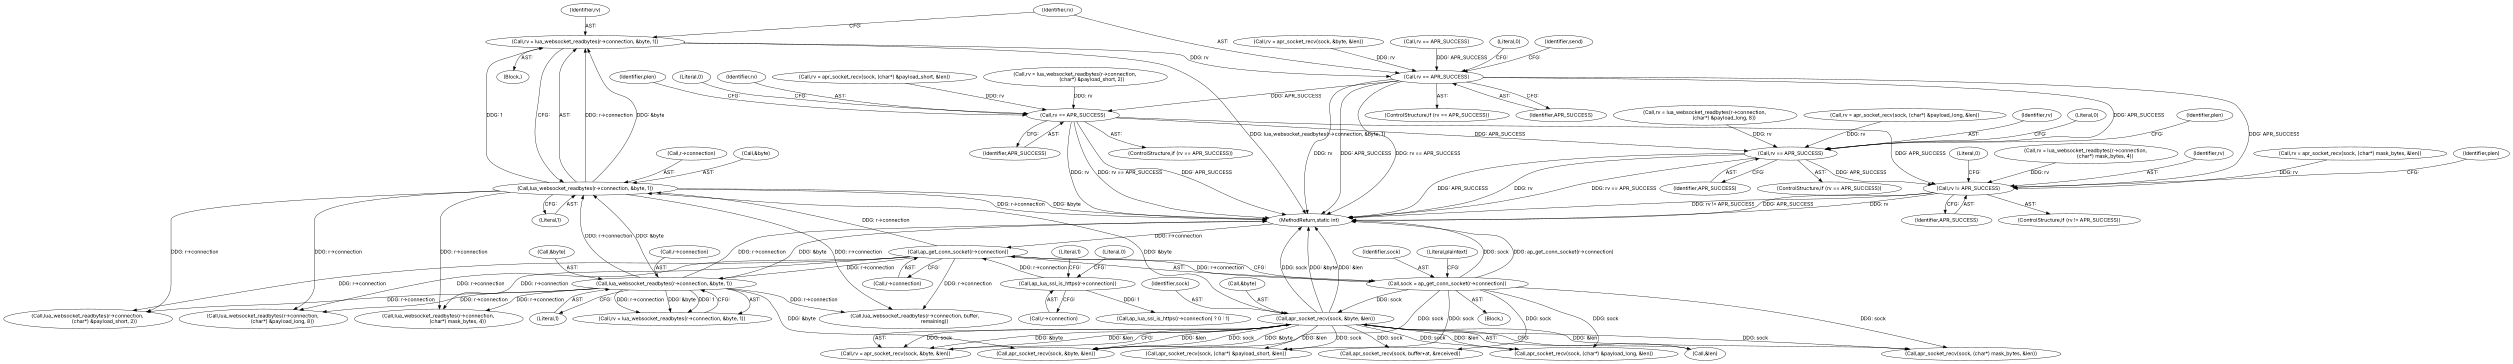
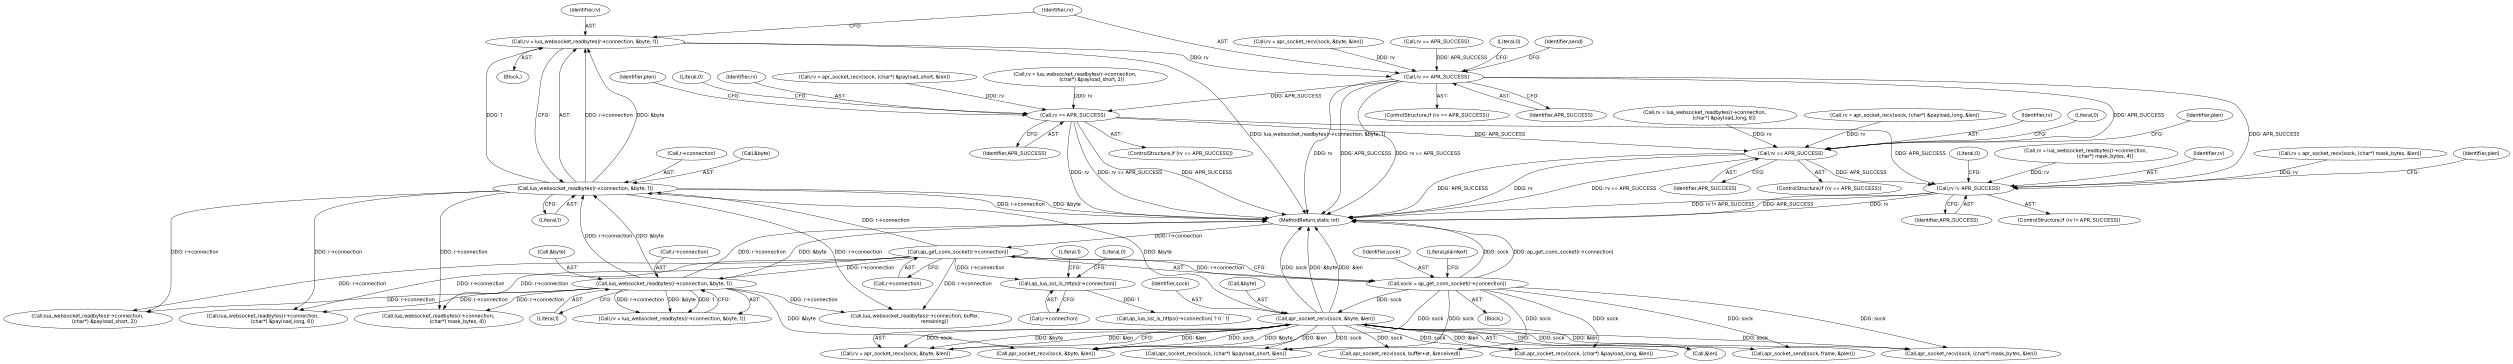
edge "(Call,ap_lua_ssl_is_https(r->connection))" -> "(Call,ap_get_conn_socket(r->connection))": reversed
node "(Call,apr_socket_send(sock, frame, &plen))": added
